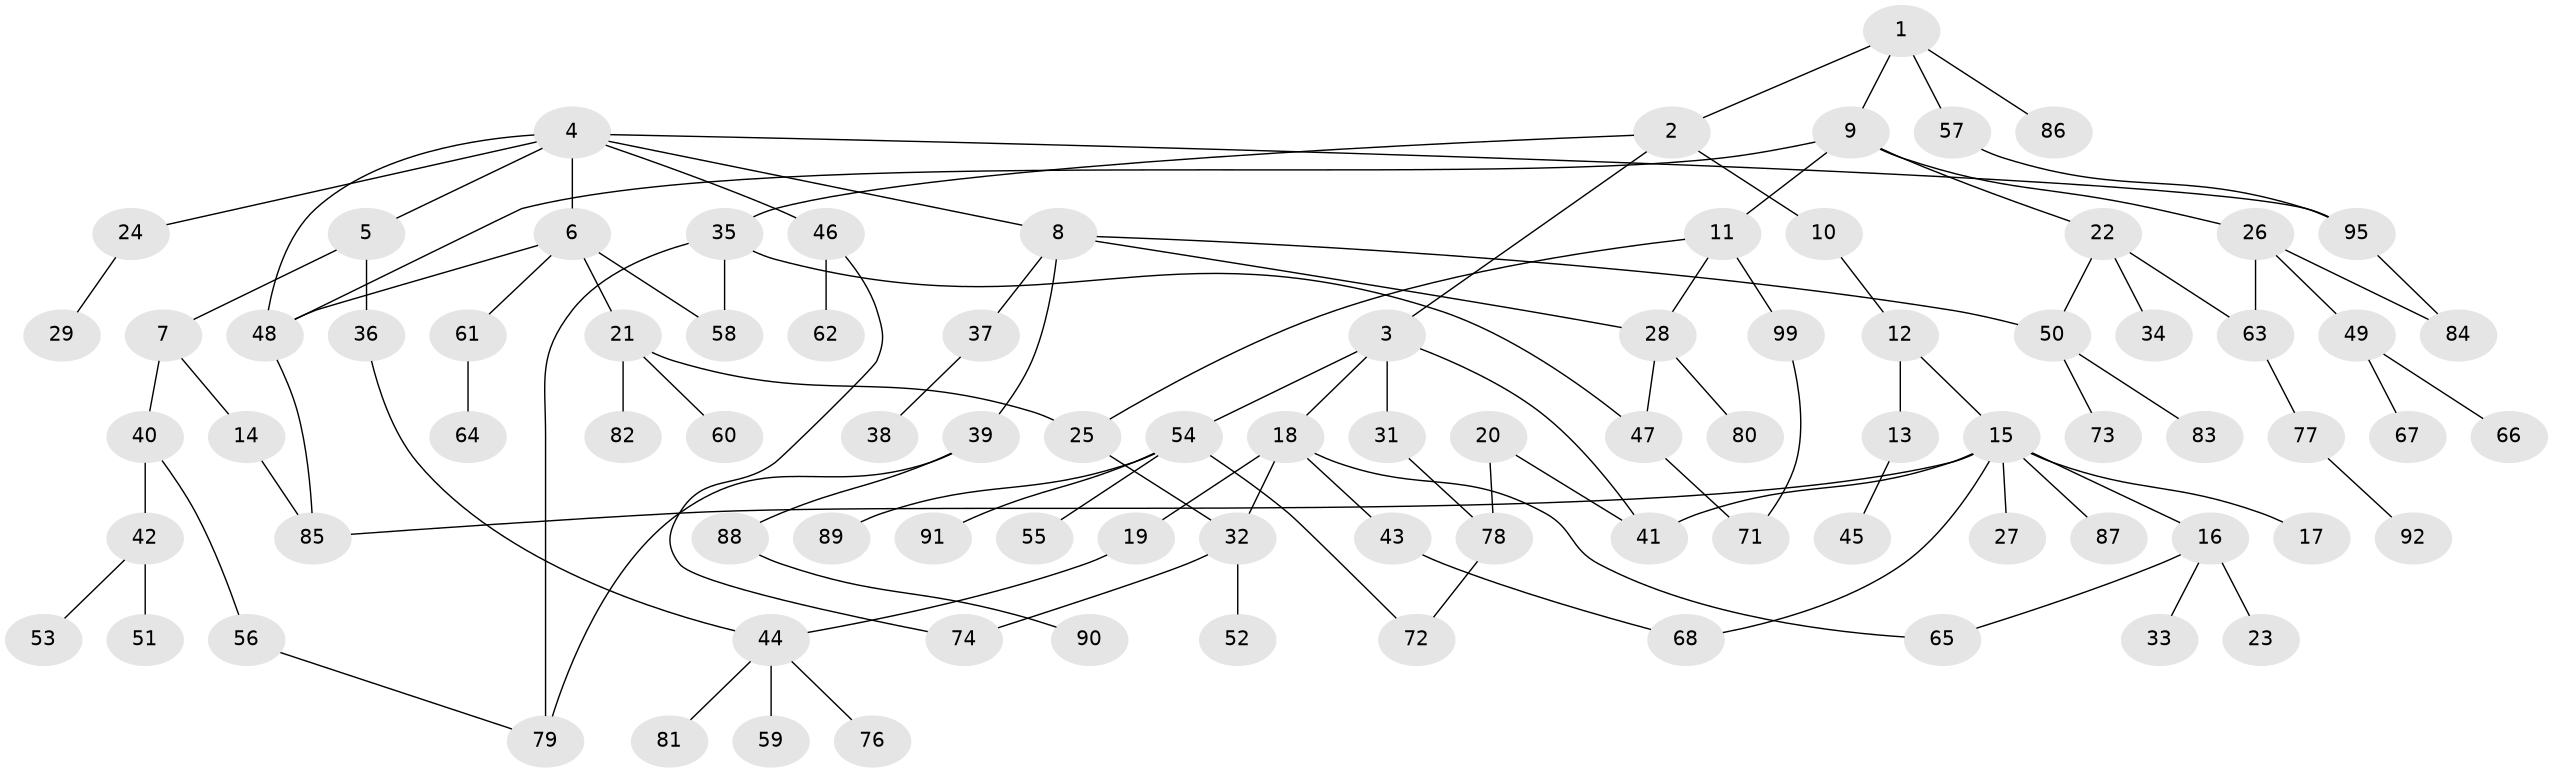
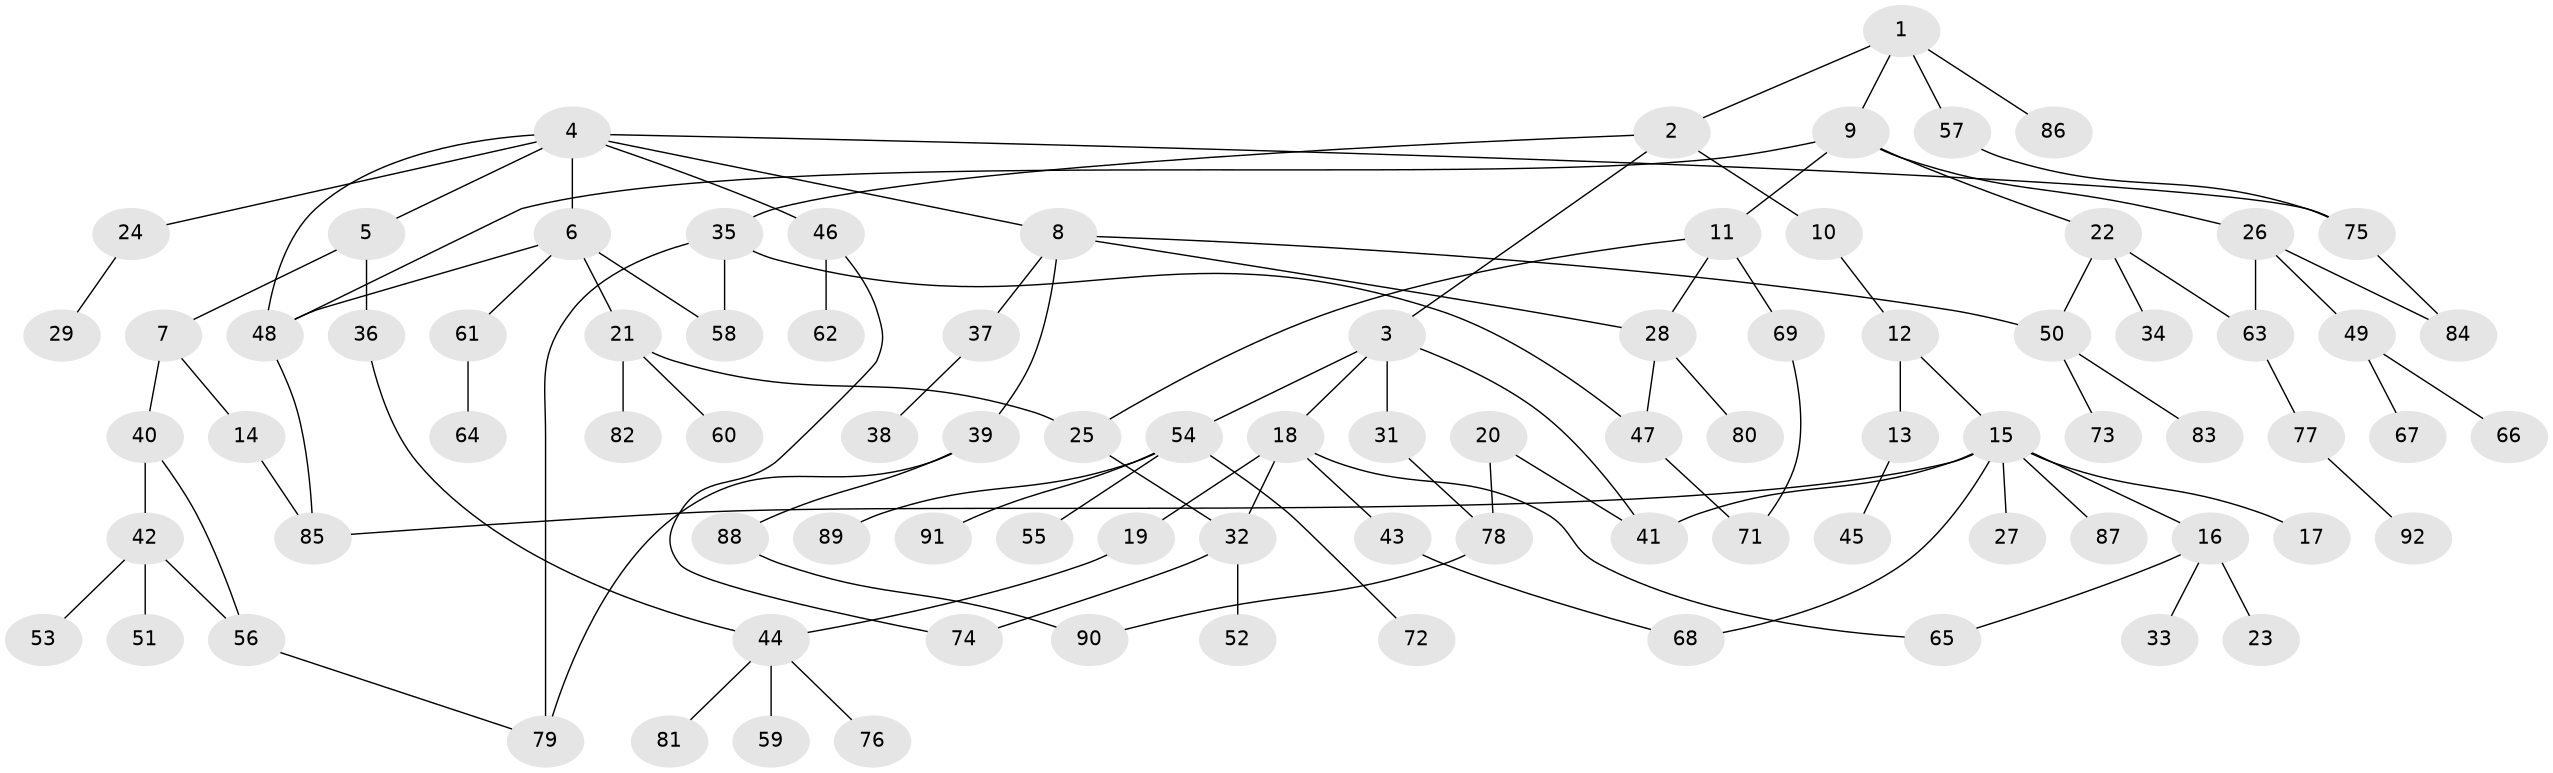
node "95": label "95" -> "75"
node "99": label "99" -> "69"
edge "42" -- "56": added
edge "78" -- "72": now "78" -- "90"
